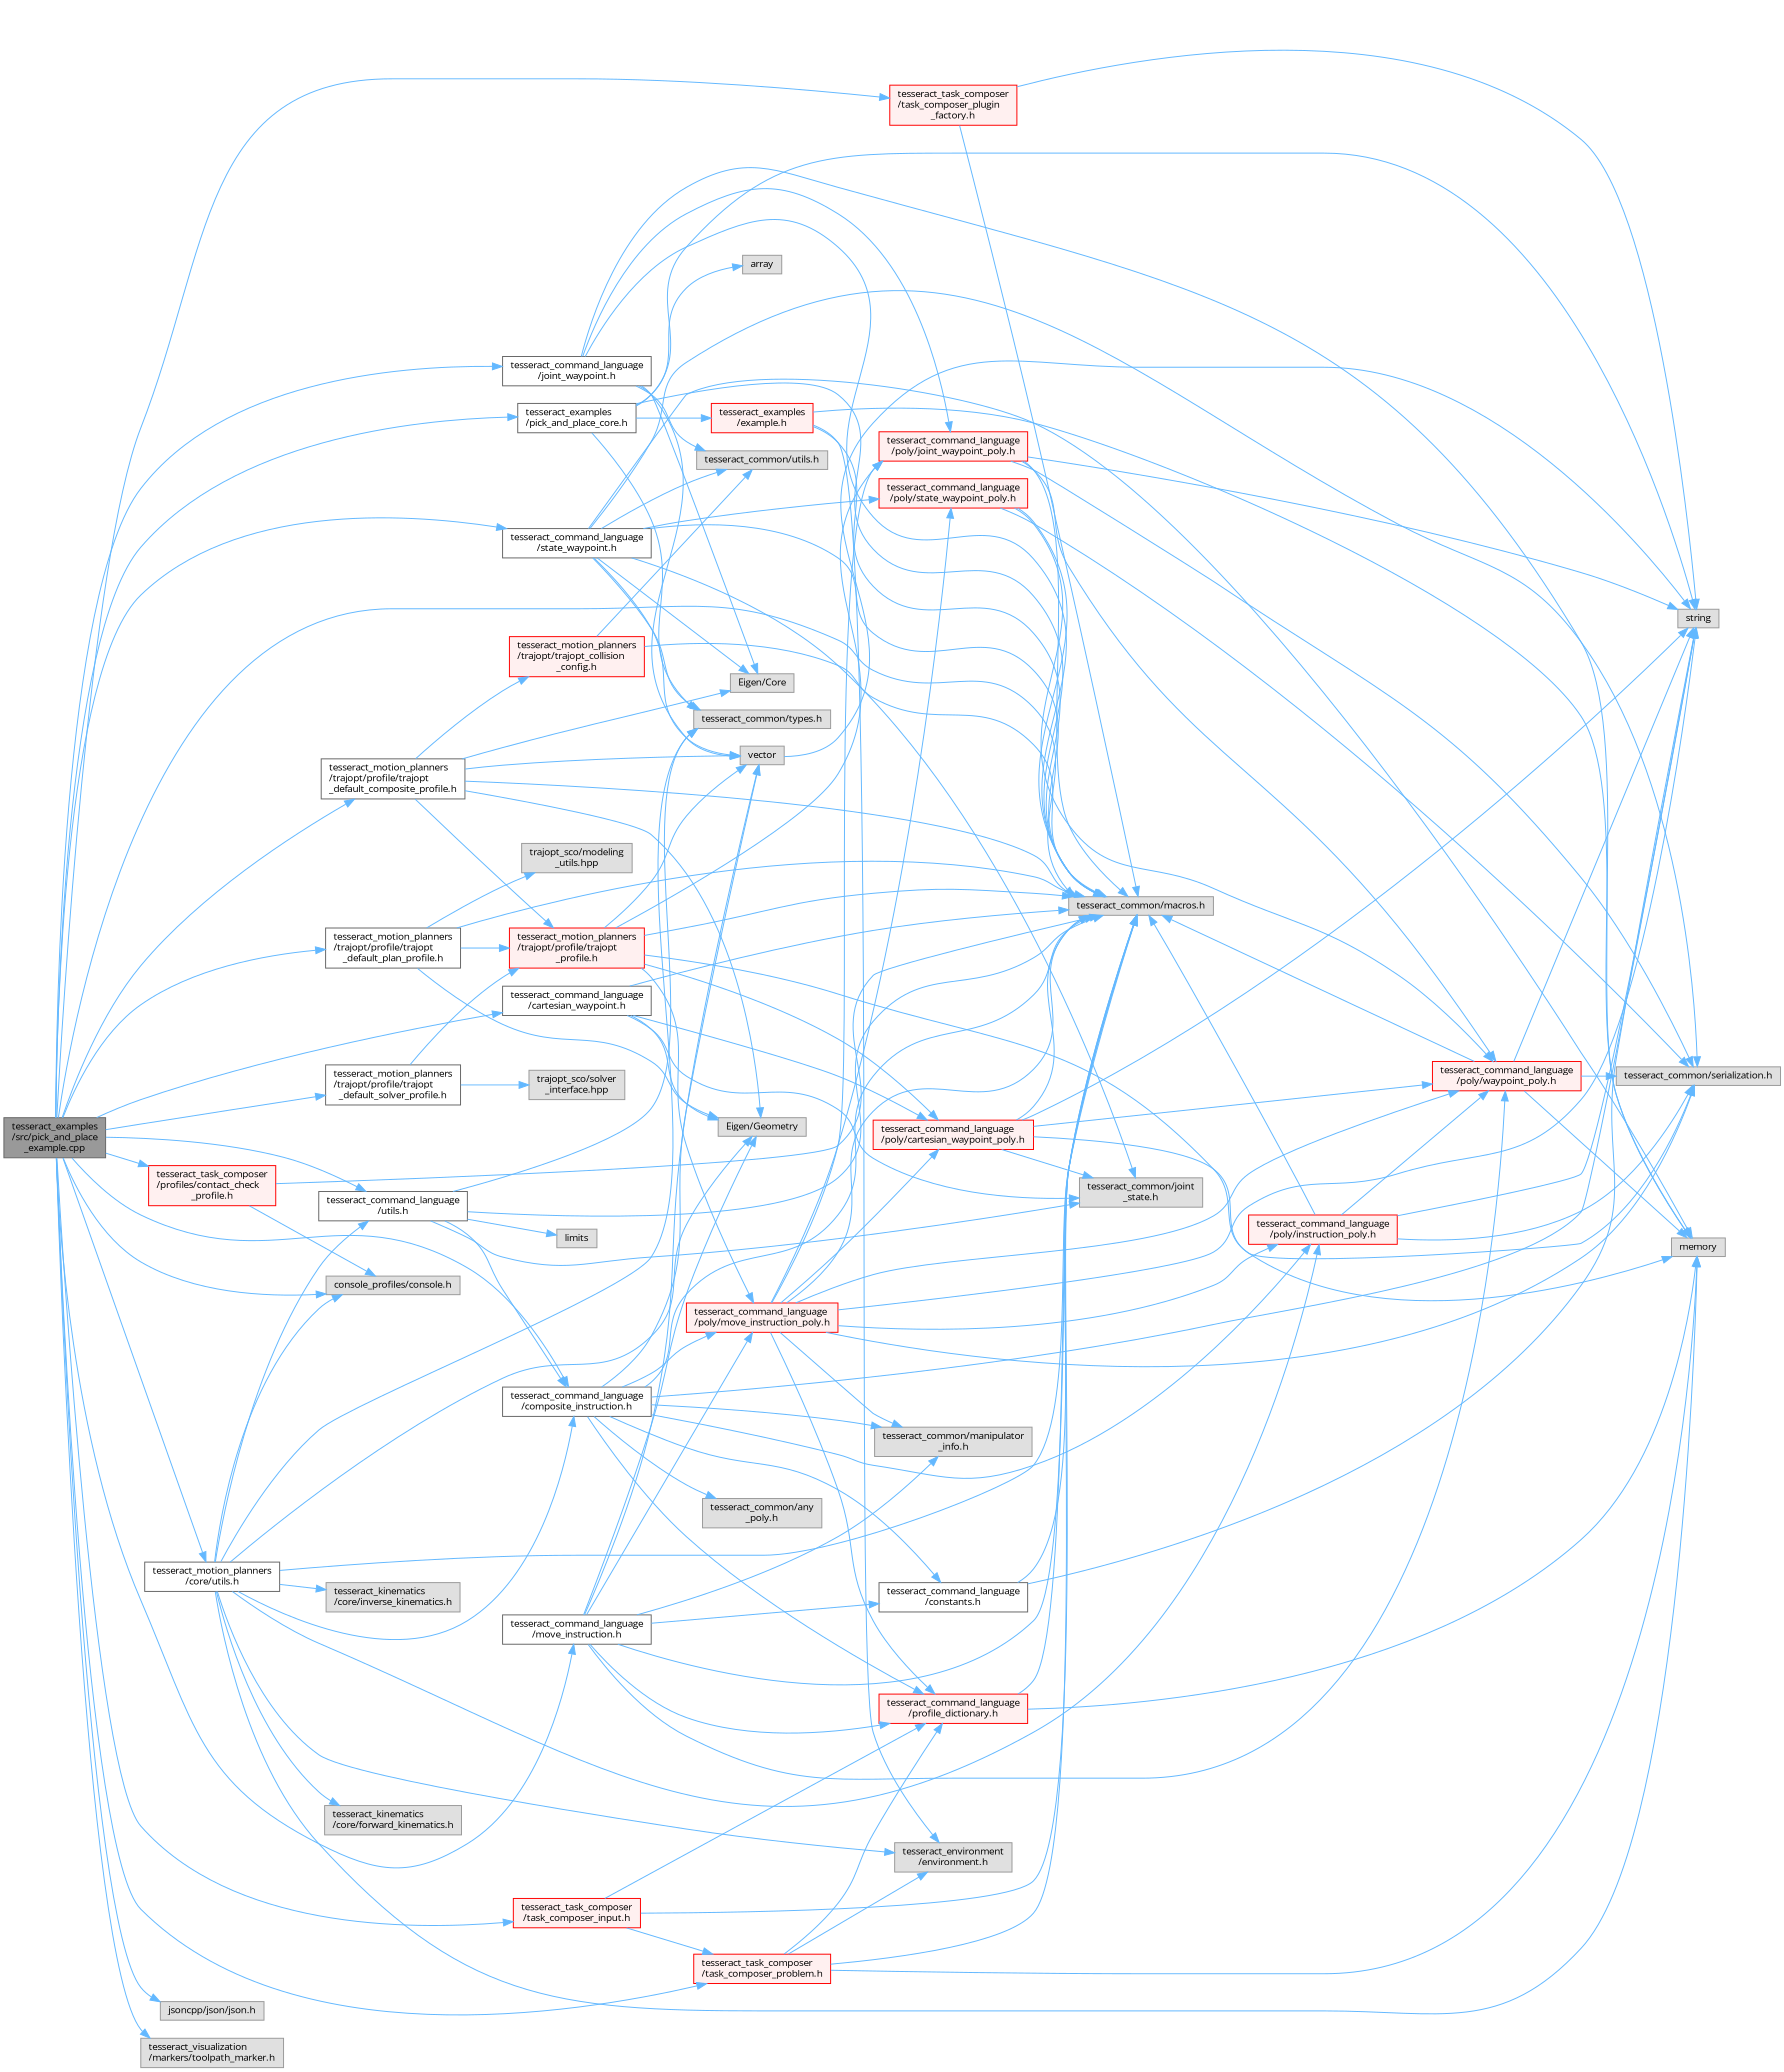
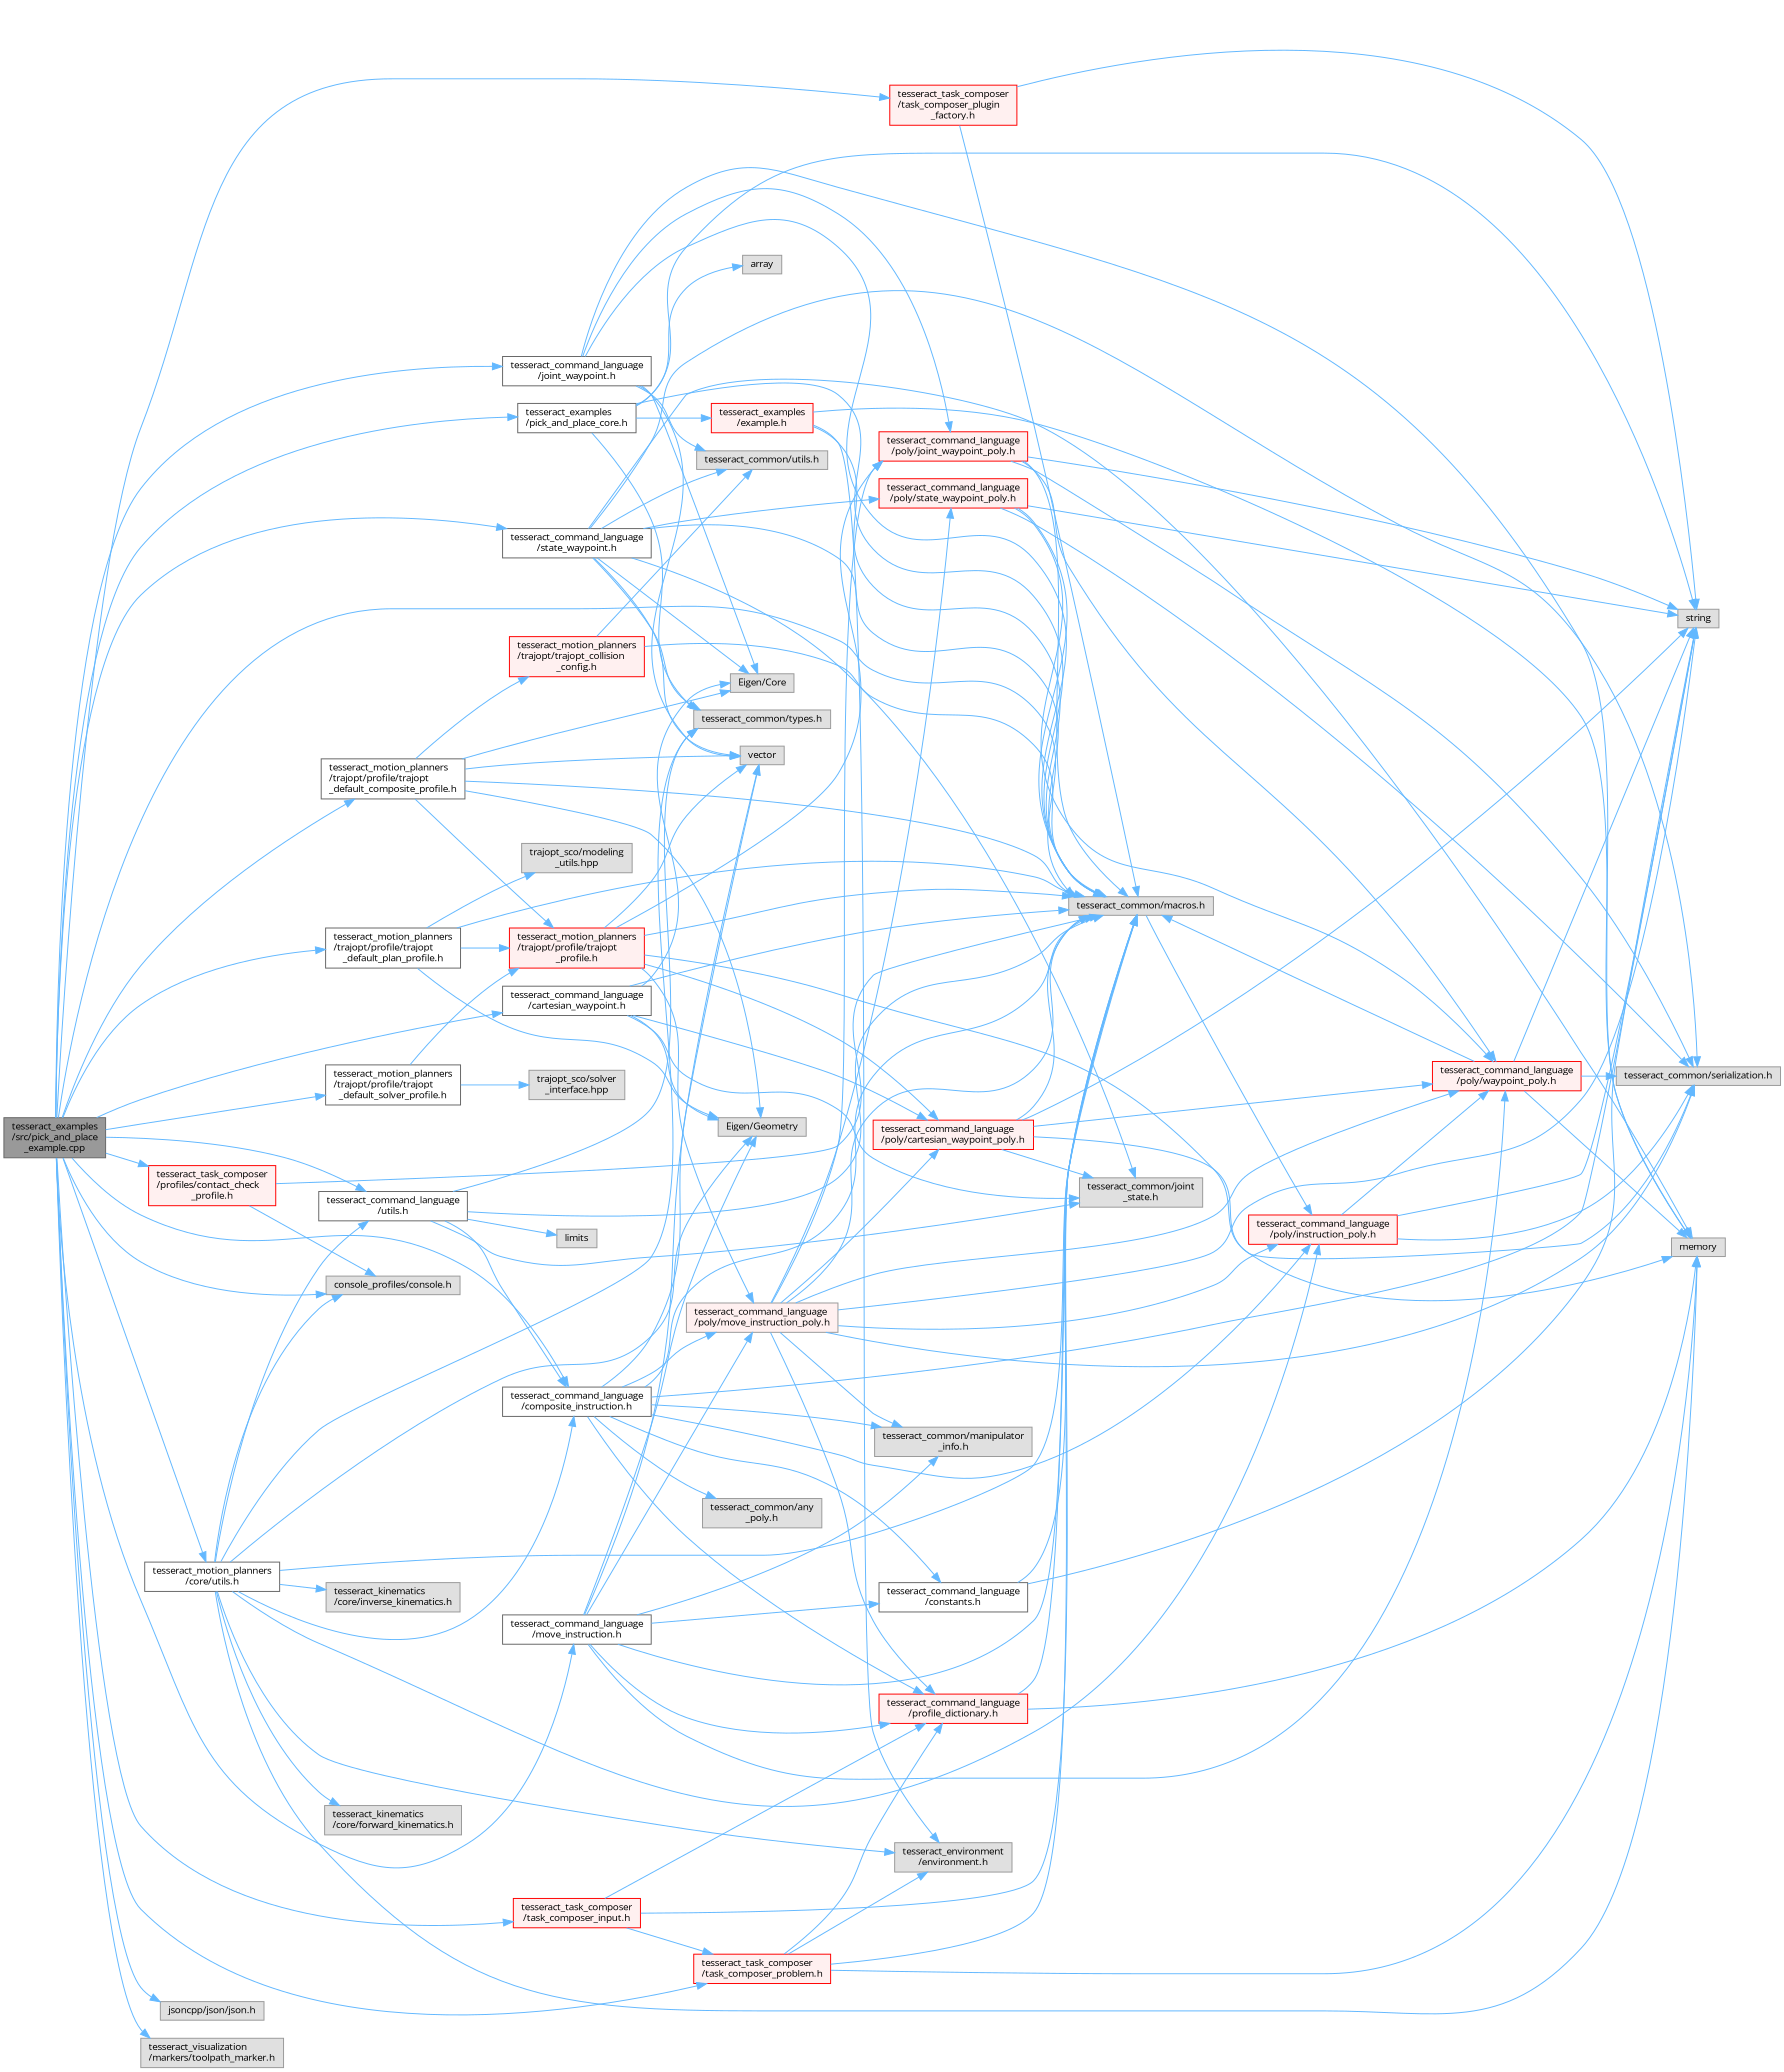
edge "vector" -> "string": now "tesseract_command_language /poly/state_waypoint_poly.h" -> "string"
edge "tesseract_command_language /cartesian_waypoint.h" -> "Eigen/Core": added
edge "tesseract_command_language /poly/instruction_poly.h" -> "tesseract_common/macros.h": reversed
node "tesseract_command_language /poly/move_instruction_poly.h": color red -> grey60
